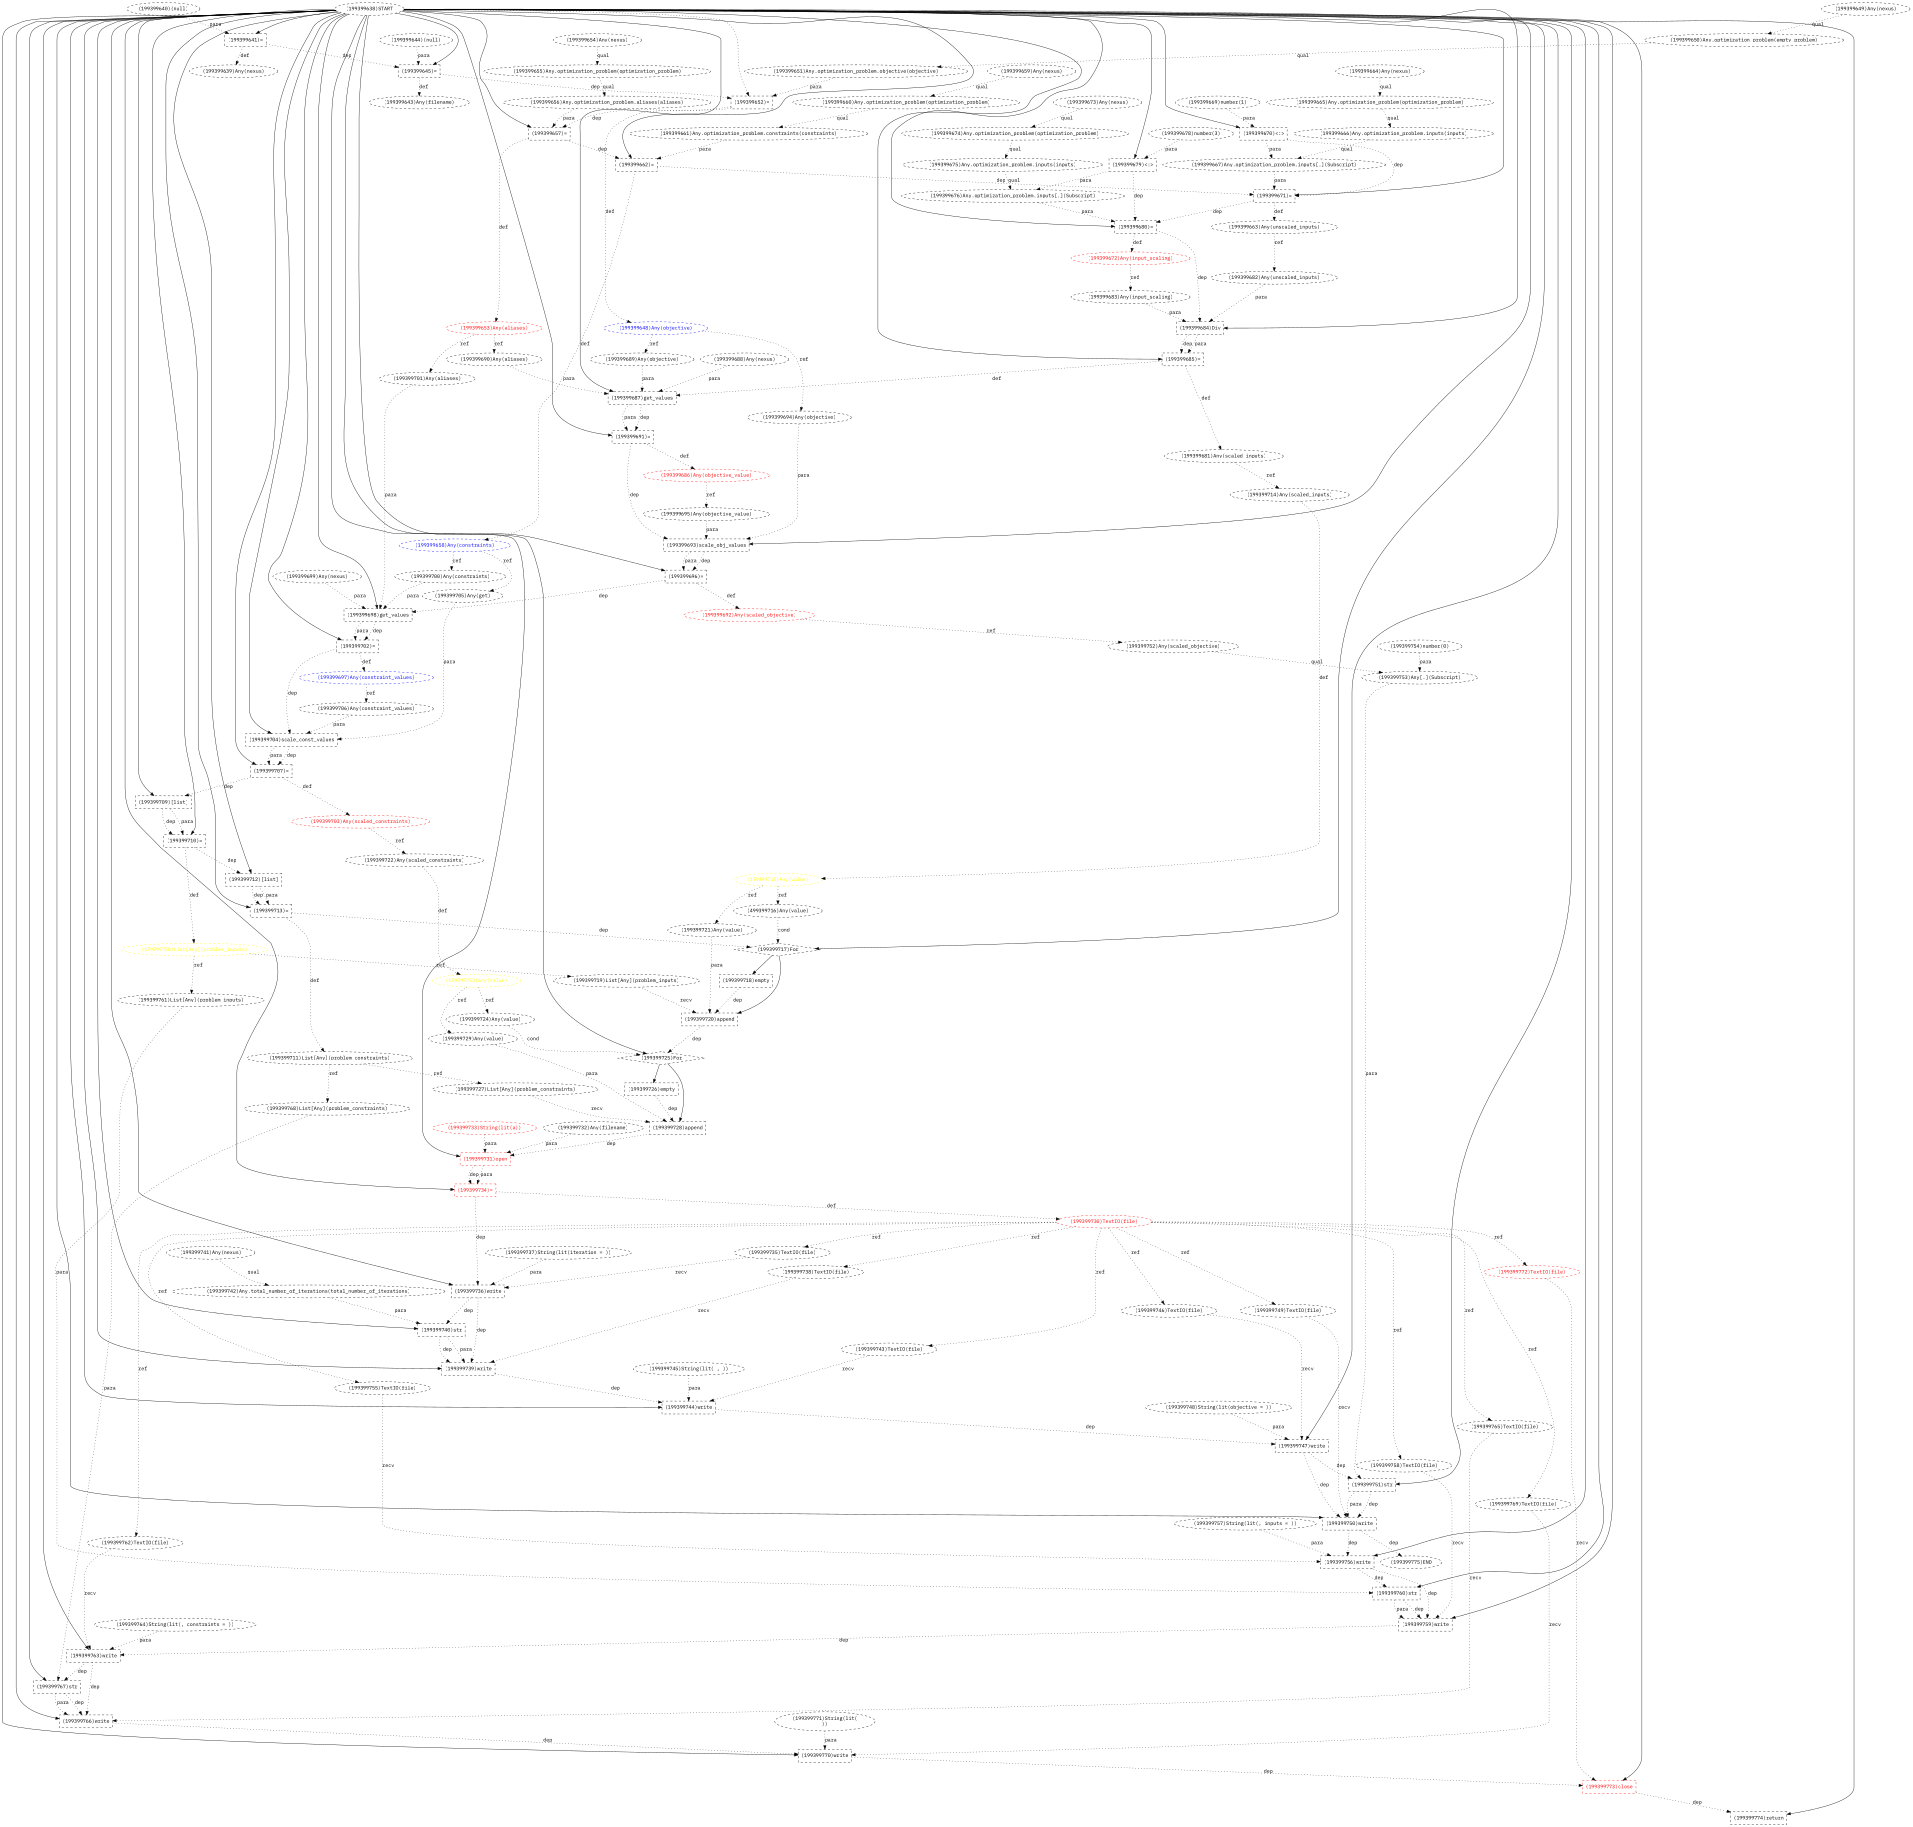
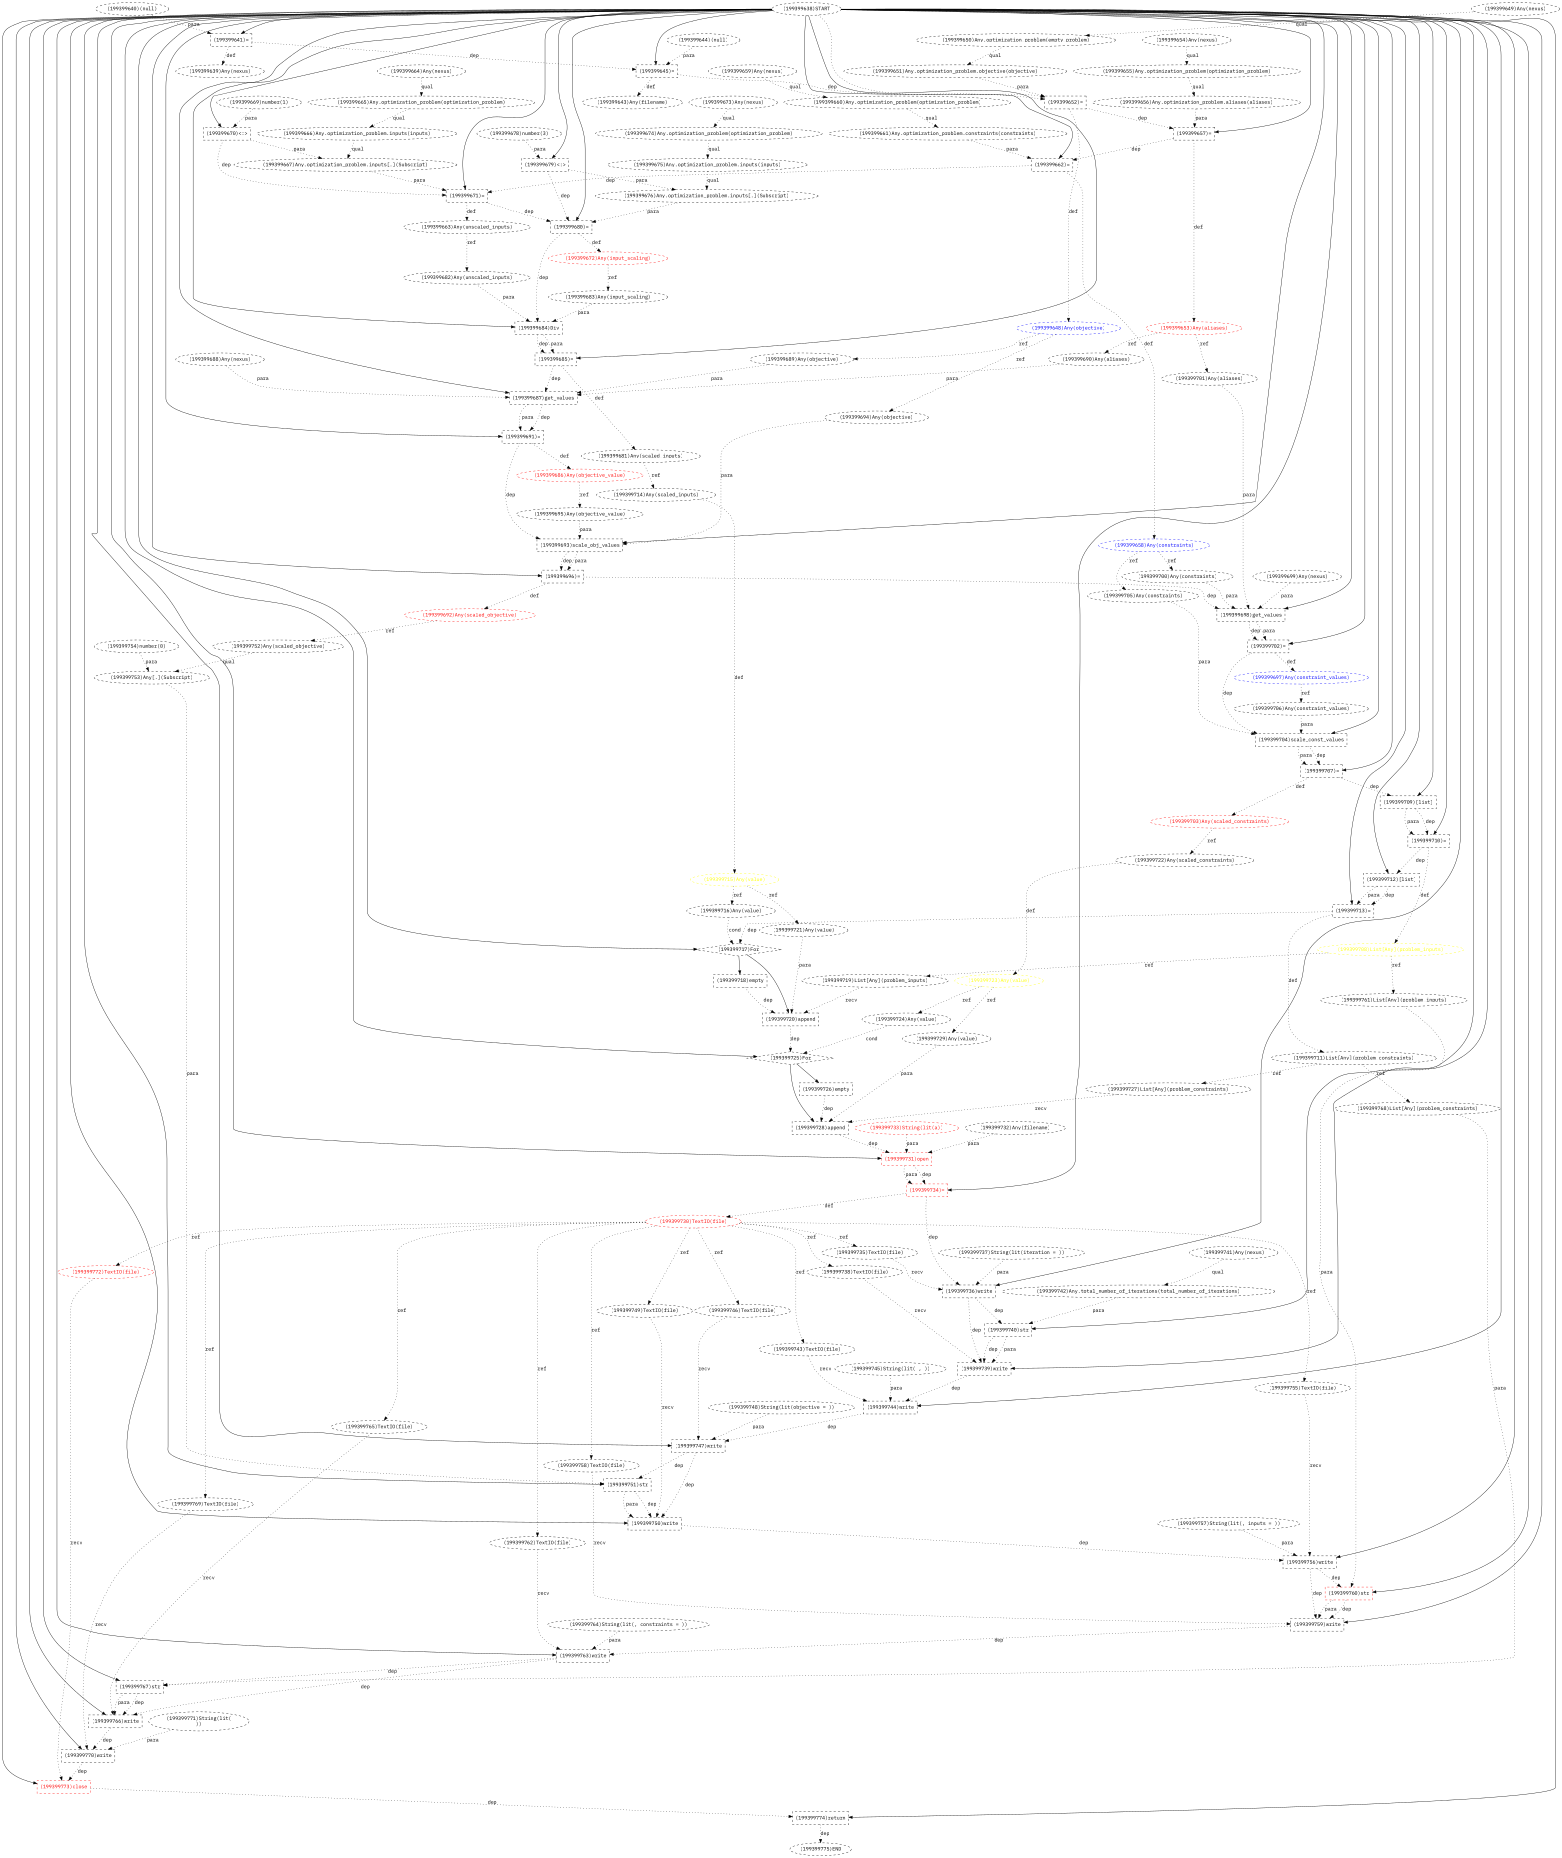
edge "(199399685)=" -> "(199399687)get_values": label "def" -> "dep"
node "(199399705)Any(get)": label "(199399705)Any(get)" -> "(199399705)Any(constraints)"
node "(499399716)Any(value)": label "(499399716)Any(value)" -> "(199399716)Any(value)"
edge "(199399750)write" -> "(199399775)END": now "(199399774)return" -> "(199399775)END"
node "(199399760)str": color black -> red
